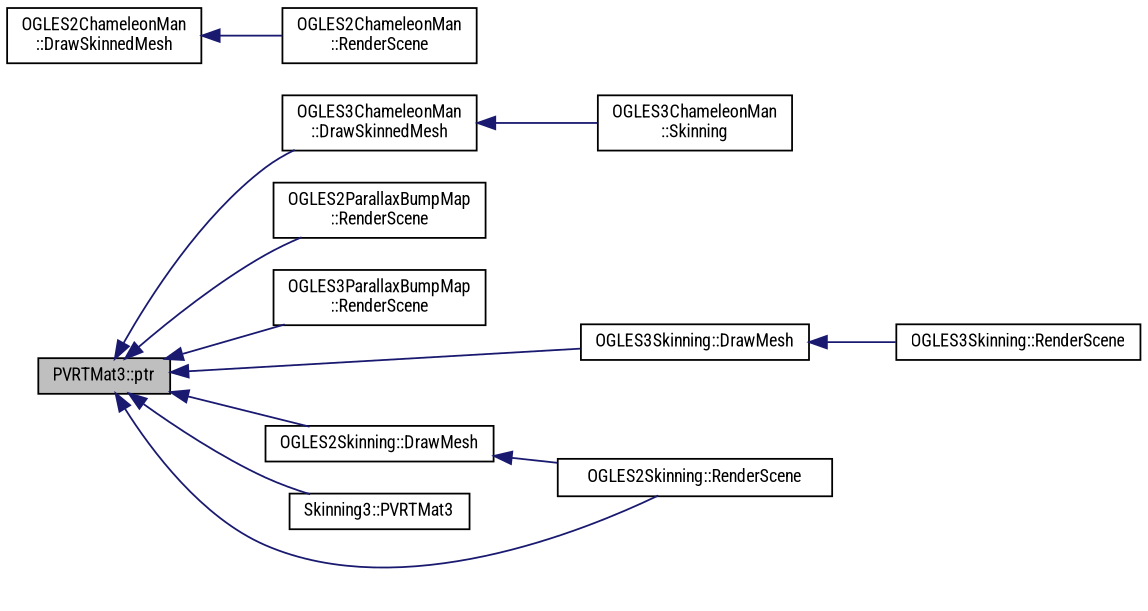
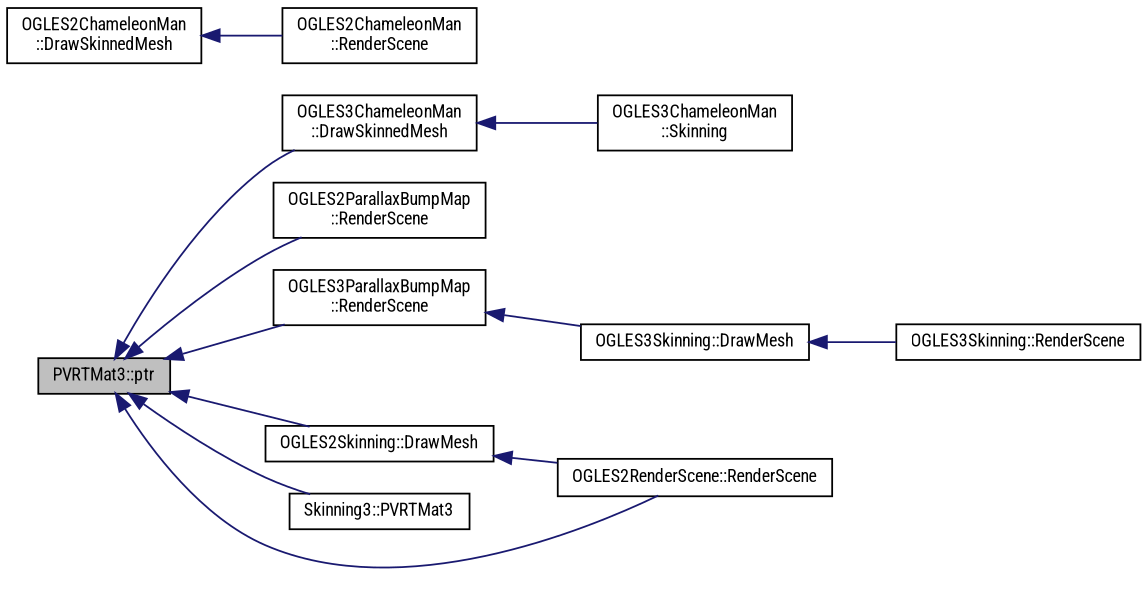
edge "OGLES3Skinning::DrawMesh" -> "PVRTMat3::ptr": now "OGLES3Skinning::DrawMesh" -> "OGLES3ParallaxBumpMap ::RenderScene"
node "OGLES2Skinning::RenderScene": label "OGLES2Skinning::RenderScene" -> "OGLES2RenderScene::RenderScene"
